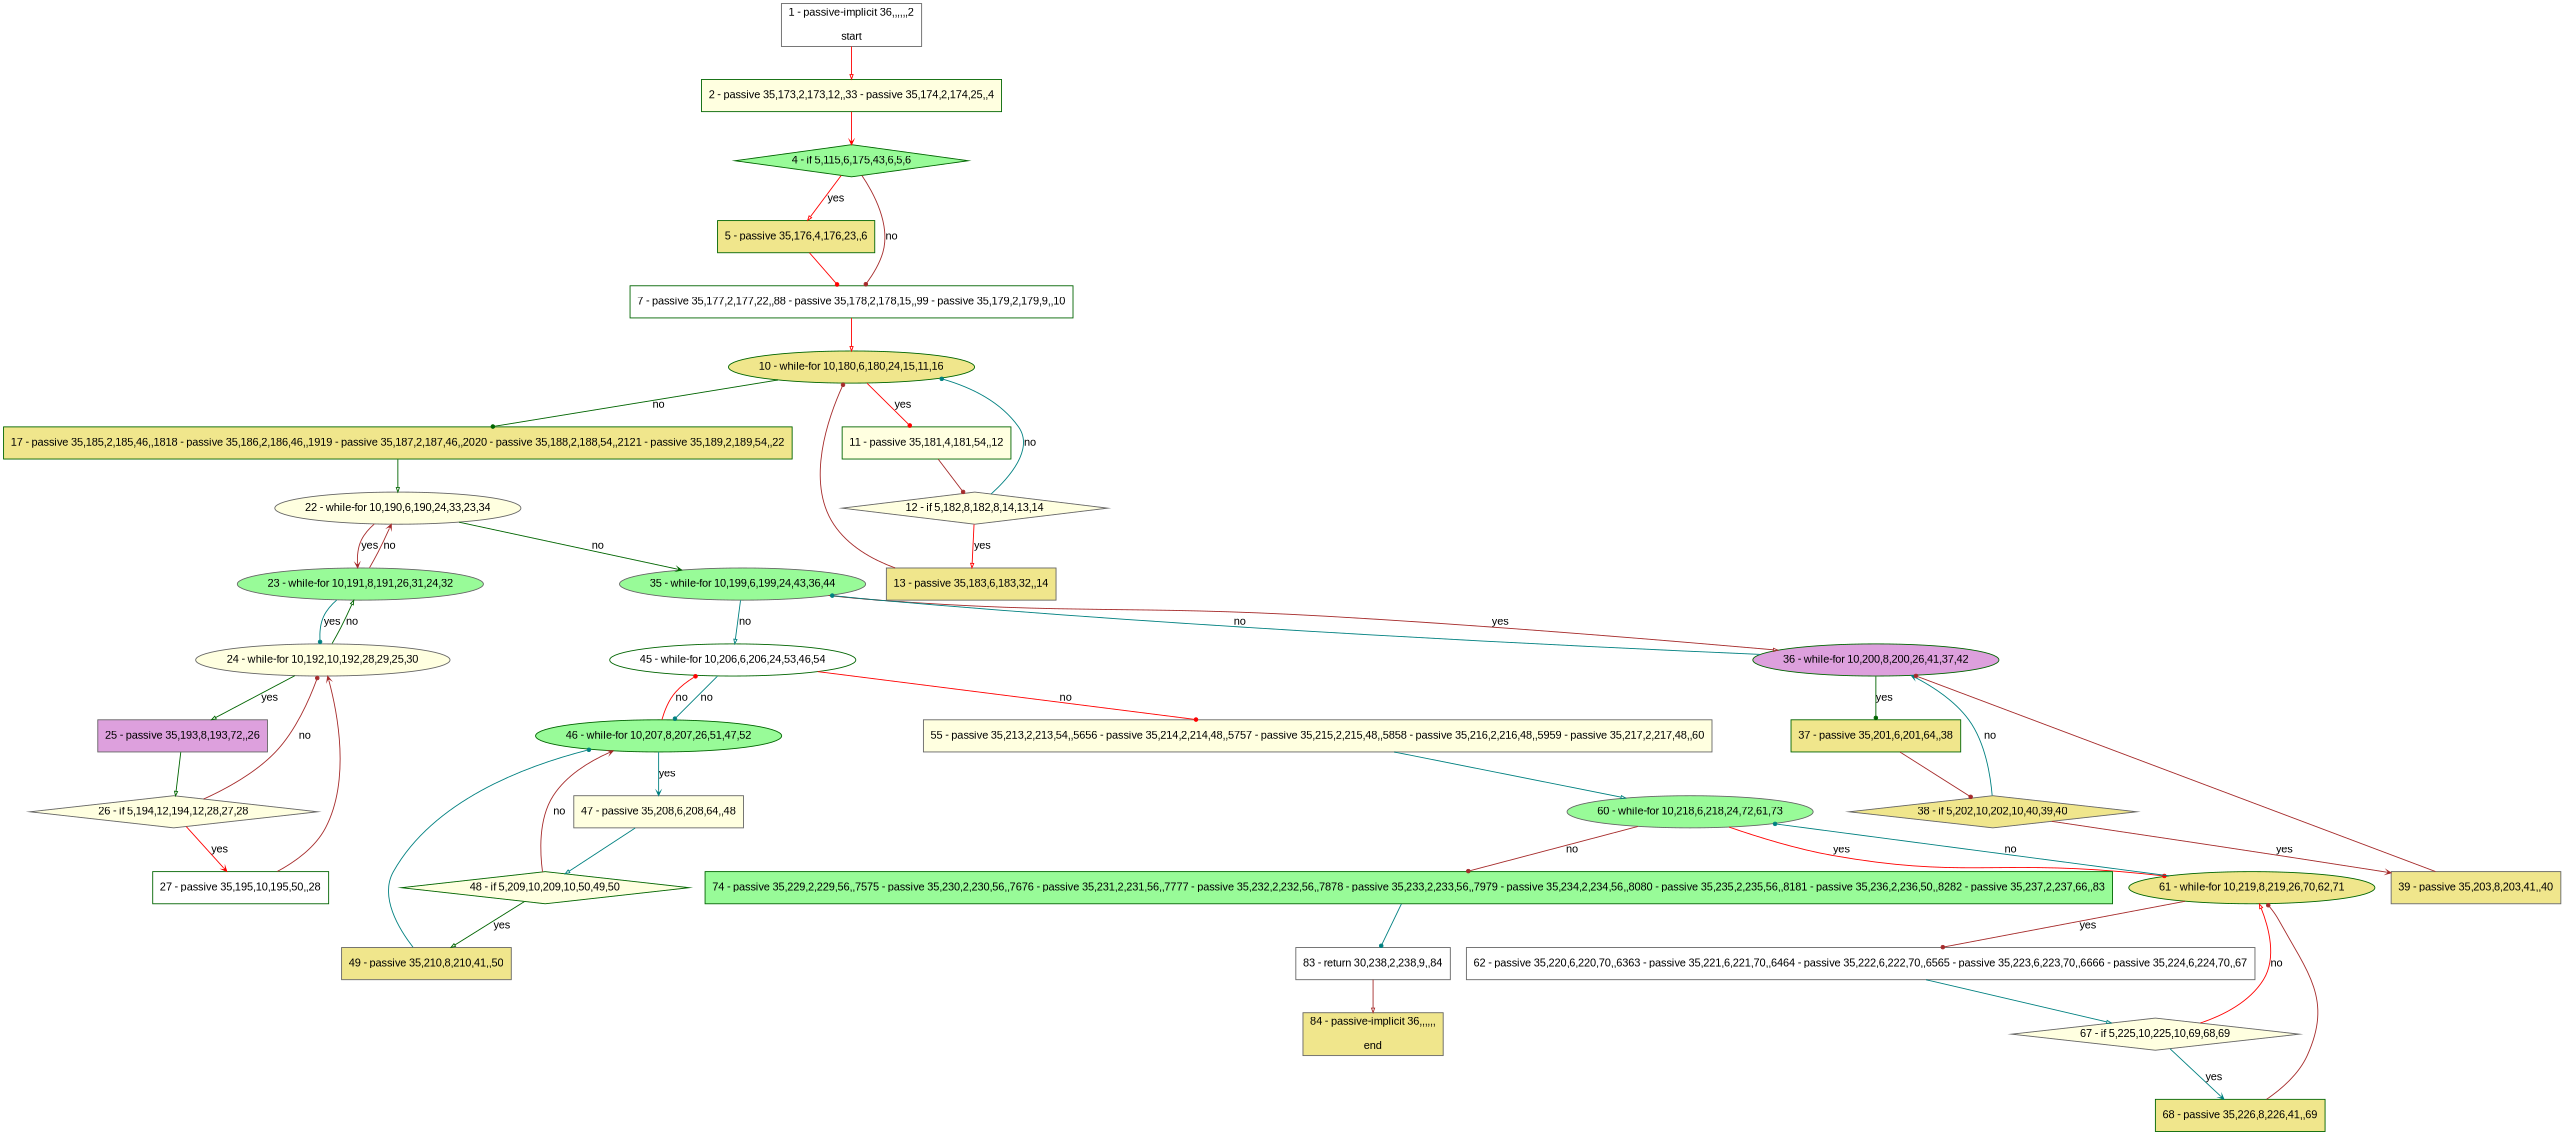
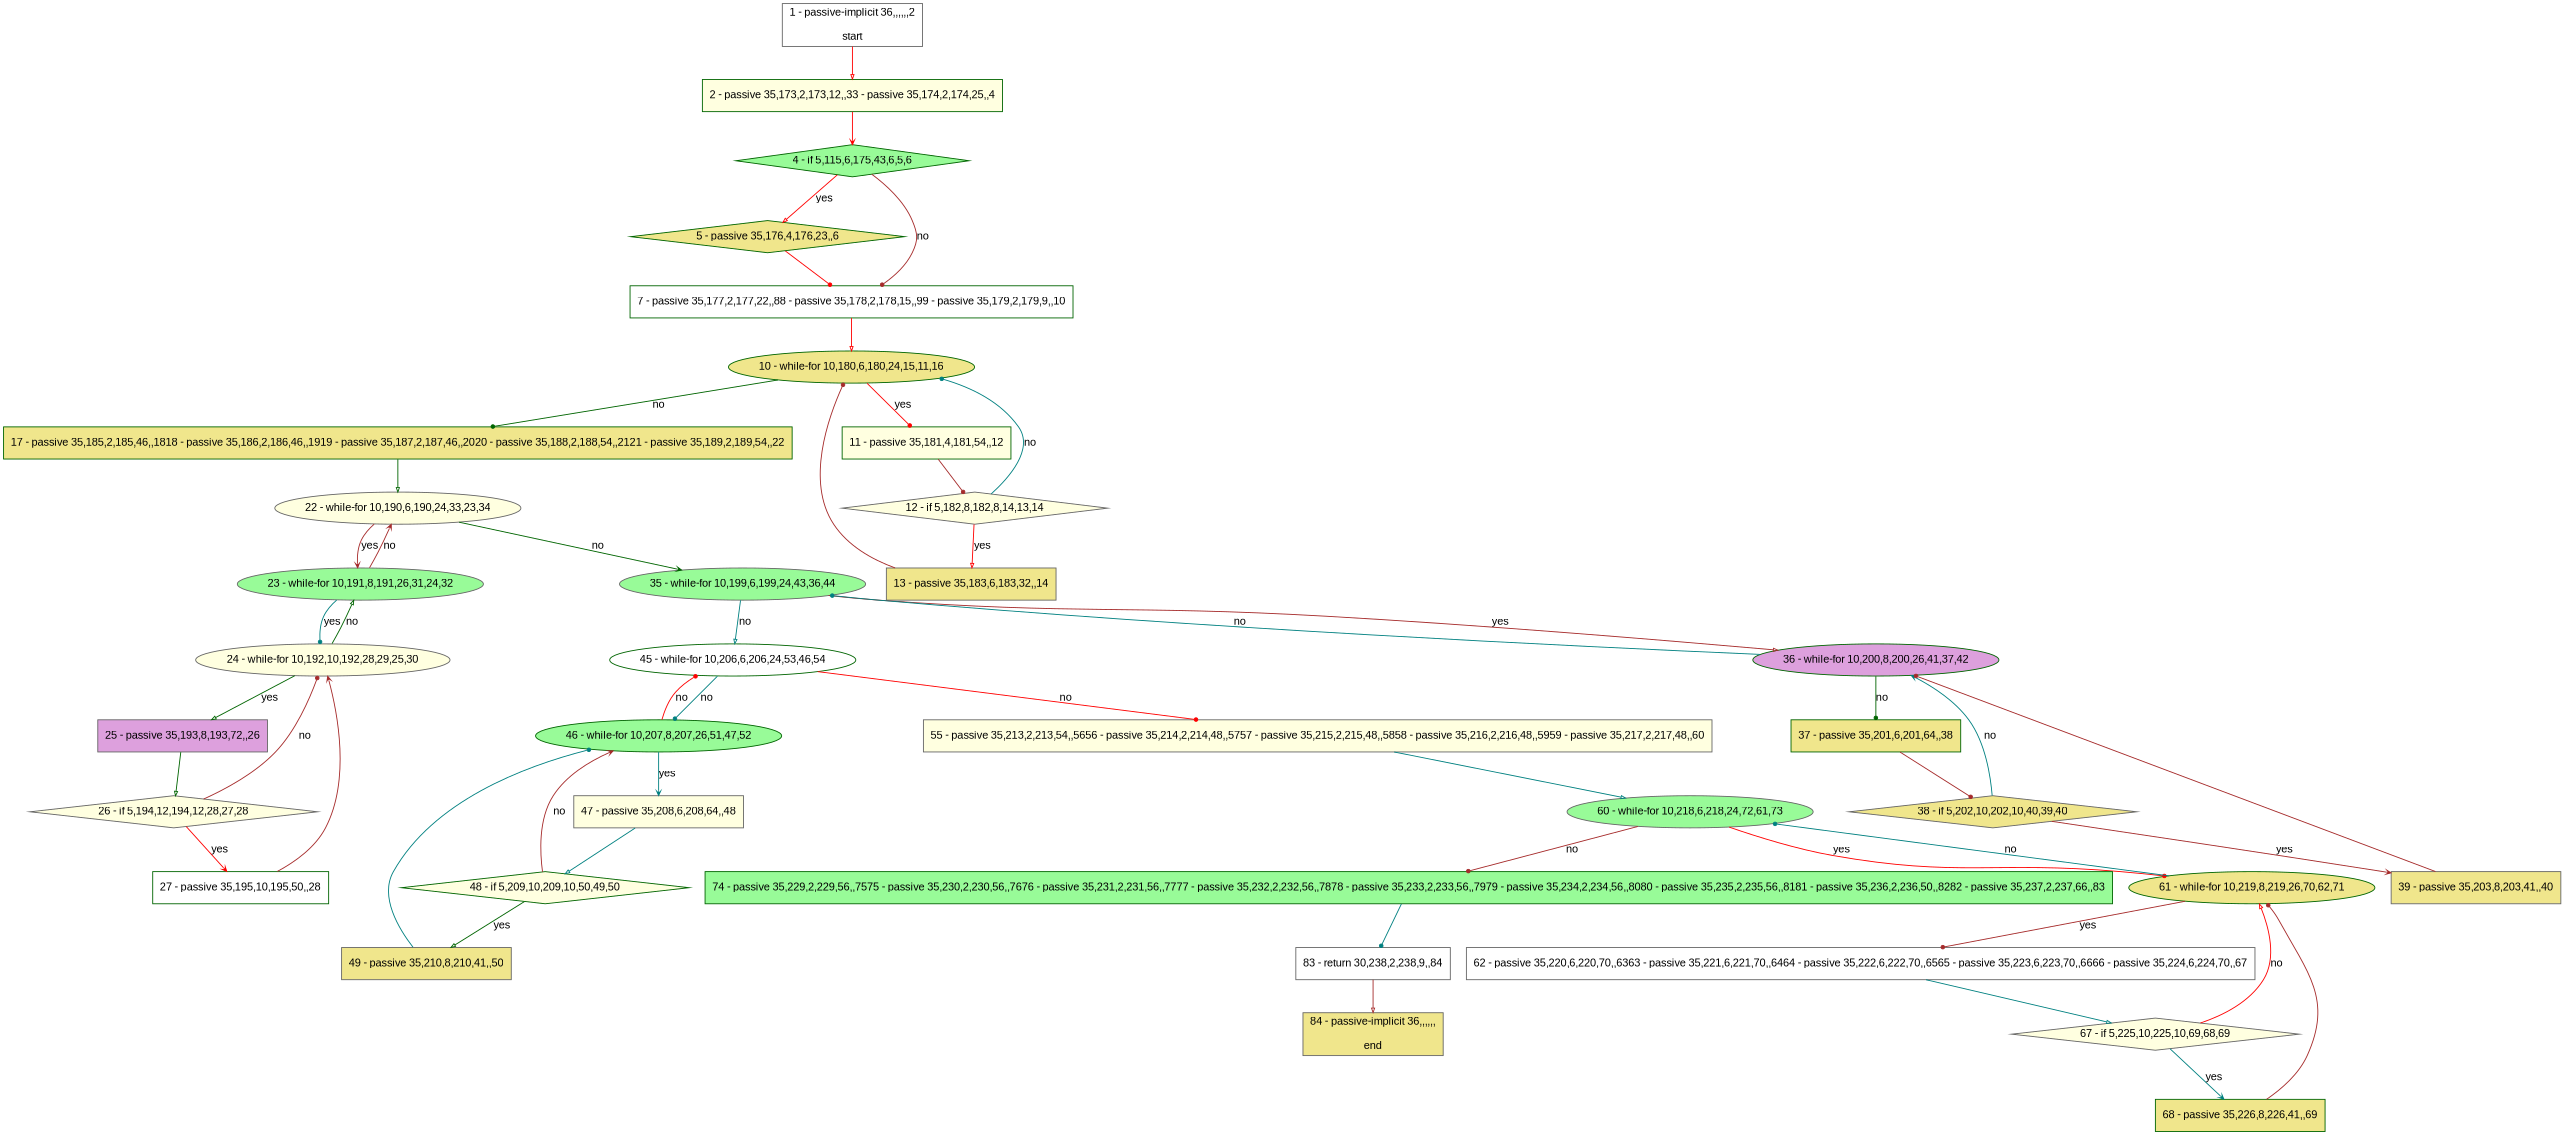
node "5 - passive 35,176,4,176,23,,6": shape box -> diamond
edge "36 - while-for 10,200,8,200,26,41,37,42" -> "37 - passive 35,201,6,201,64,,38": label "yes" -> "no"
